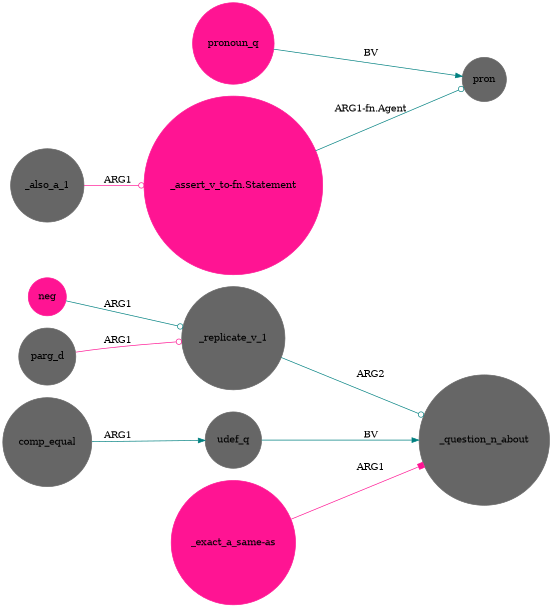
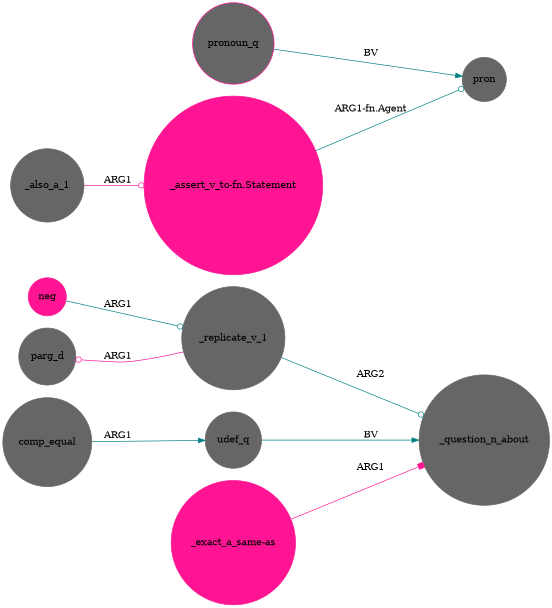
node "pronoun_q": fillcolor deeppink -> gray40
edge "parg_d" -> "_replicate_v_1": reversed
